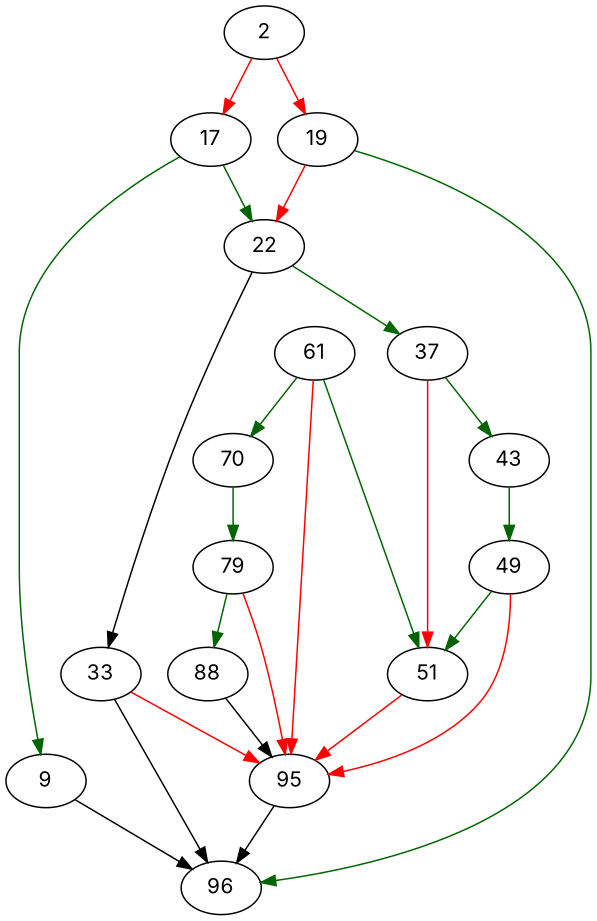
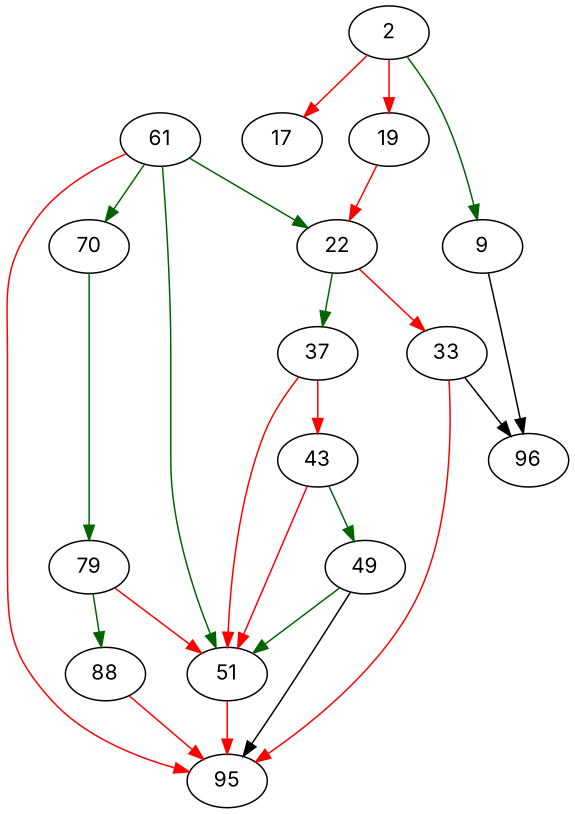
edge "17" -> "22": now "61" -> "22"
edge "37" -> "43": color darkgreen -> red
edge "17" -> "9": now "2" -> "9"
edge "22" -> "33": color black -> red
edge "19" -> "96": removed
edge "43" -> "51": added
edge "79" -> "95": now "79" -> "51"
edge "49" -> "95": color red -> black
edge "88" -> "95": color black -> red
edge "95" -> "96": removed
